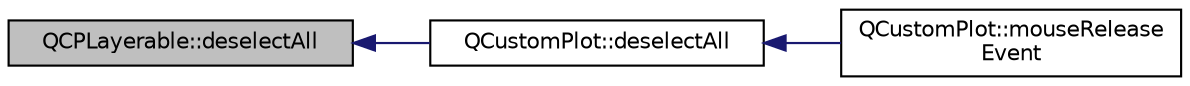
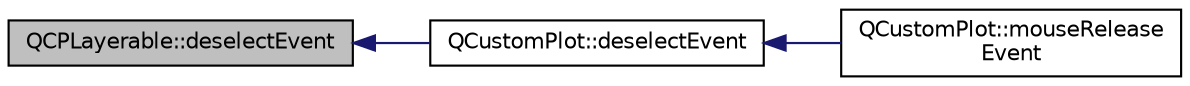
node "QCPLayerable::deselectAll": label "QCPLayerable::deselectAll" -> "QCPLayerable::deselectEvent"
node "QCustomPlot::deselectAll": label "QCustomPlot::deselectAll" -> "QCustomPlot::deselectEvent"
